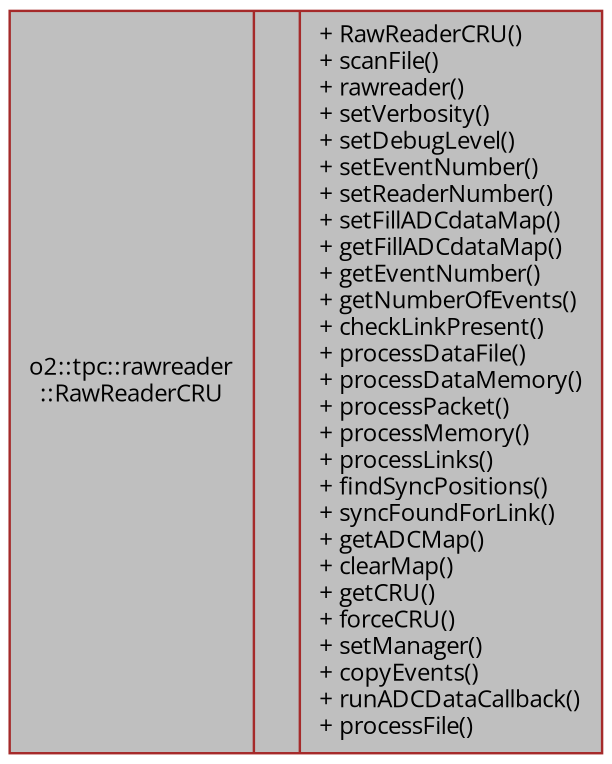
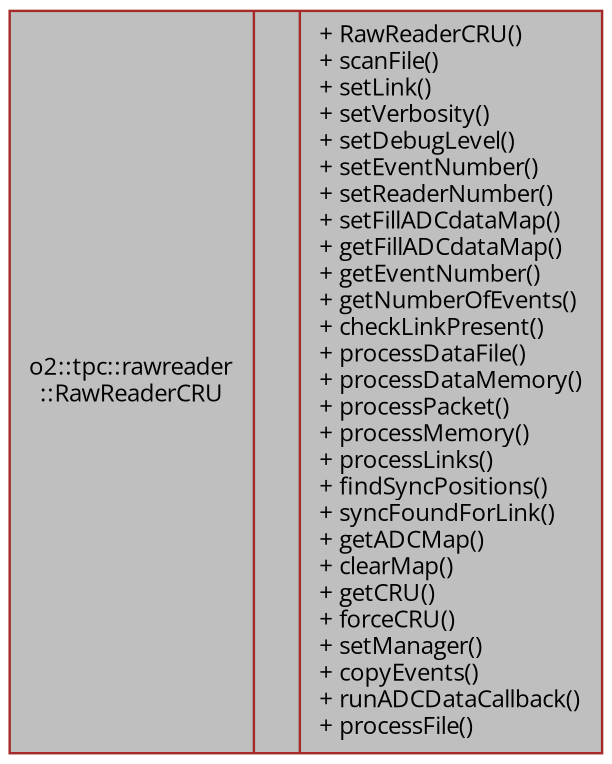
node "o2::tpc::rawreader": text "+ rawreader()" -> "+ setLink()"
